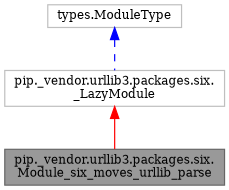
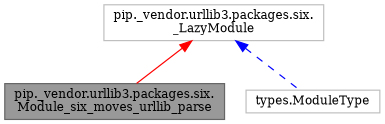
edge "pip._vendor.urllib3.packages.six. _LazyModule" -> "types.ModuleType": reversed
